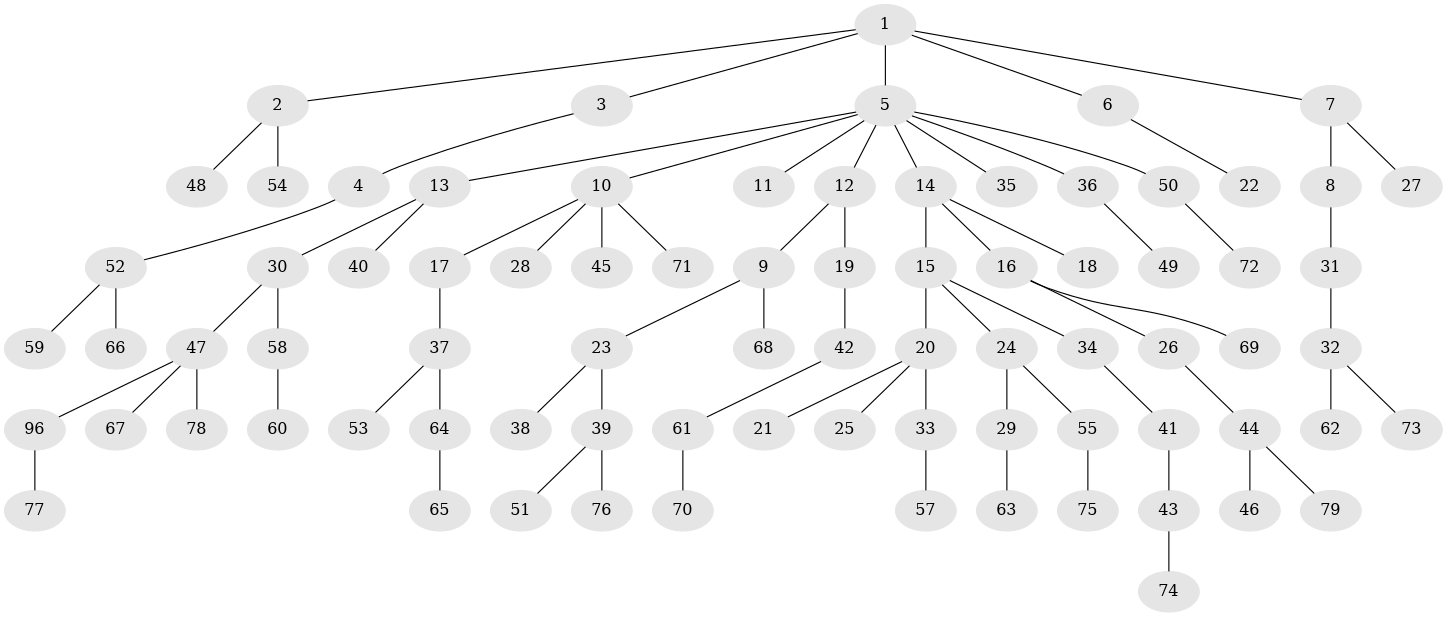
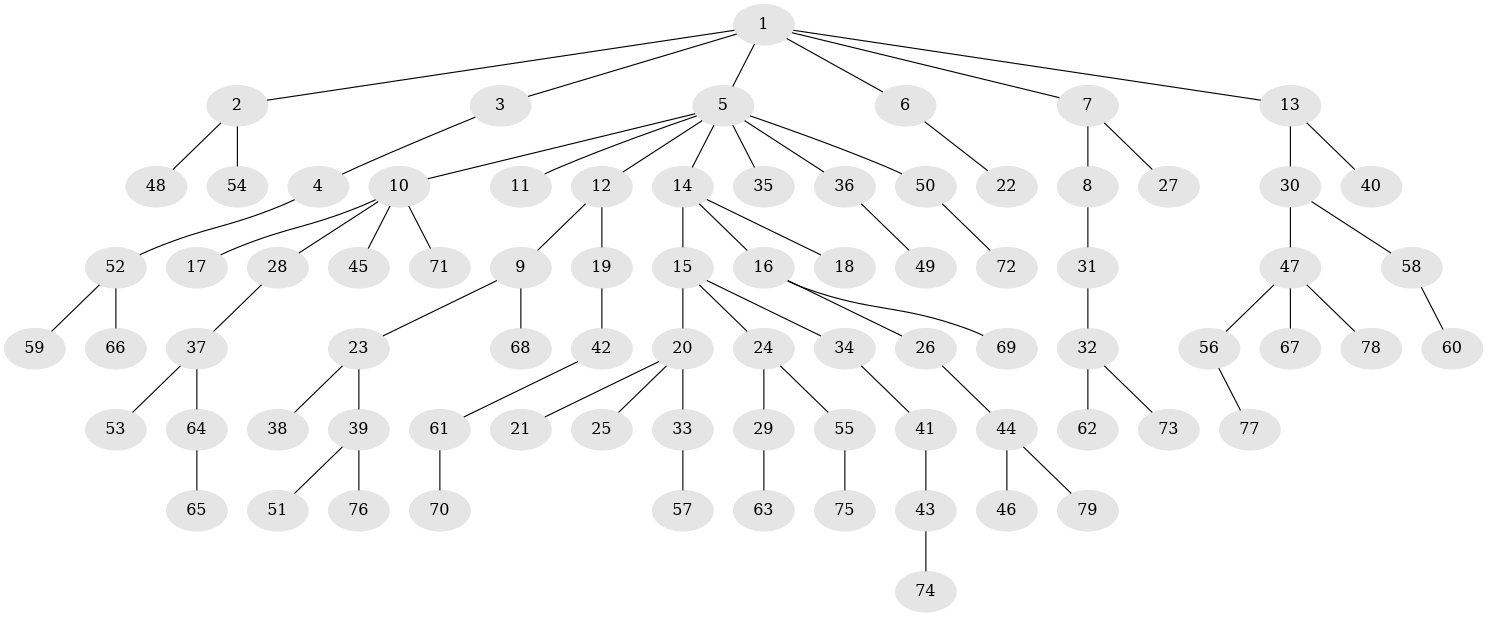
edge "5" -- "13": now "1" -- "13"
edge "17" -- "37": now "28" -- "37"
node "96": label "96" -> "56"
